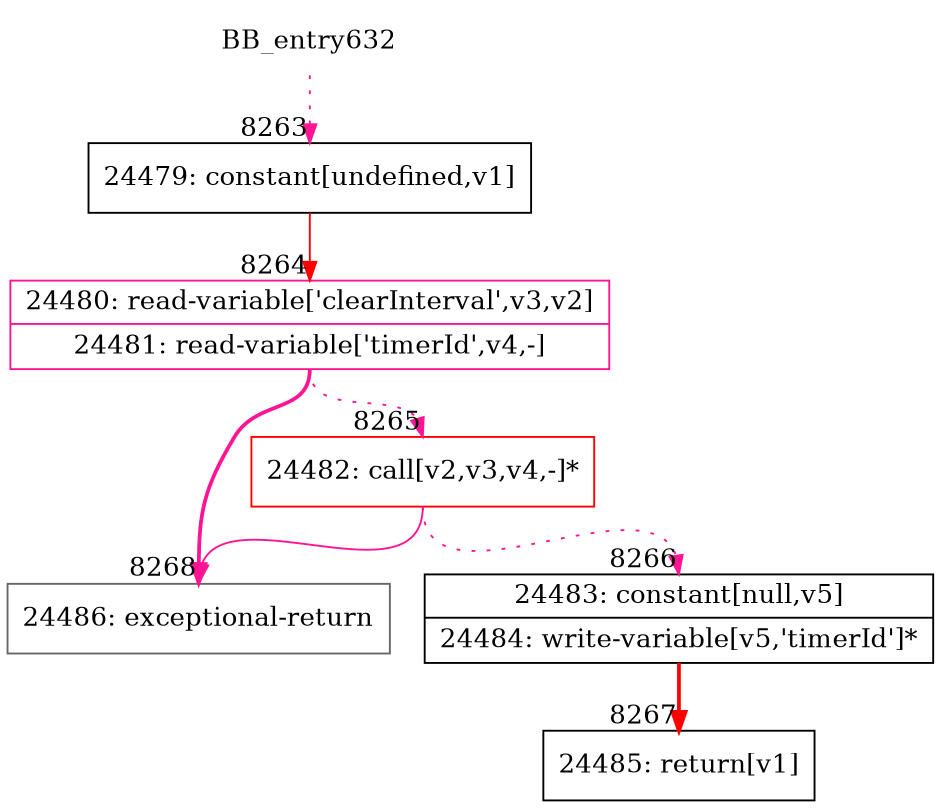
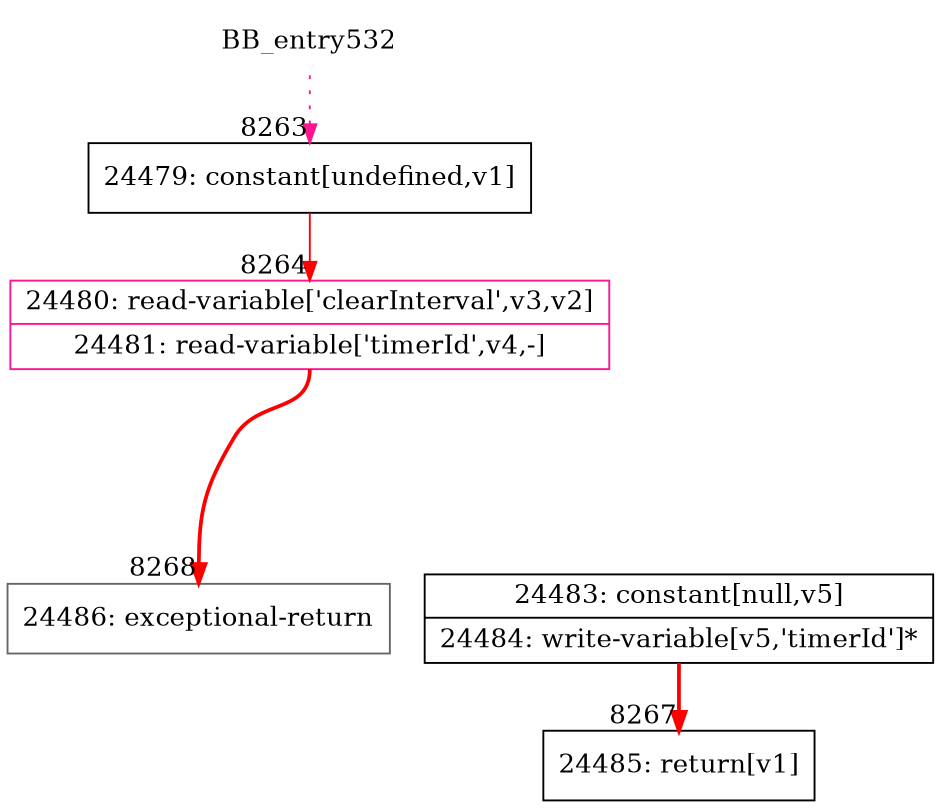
node "BB_entry632": label "BB_entry632" -> "BB_entry532"
edge "24480: read-variable['clearInterval',v3,v2]" -> "24486: exceptional-return": color deeppink -> red
node "24482: call[v2,v3,v4,-]*": removed
